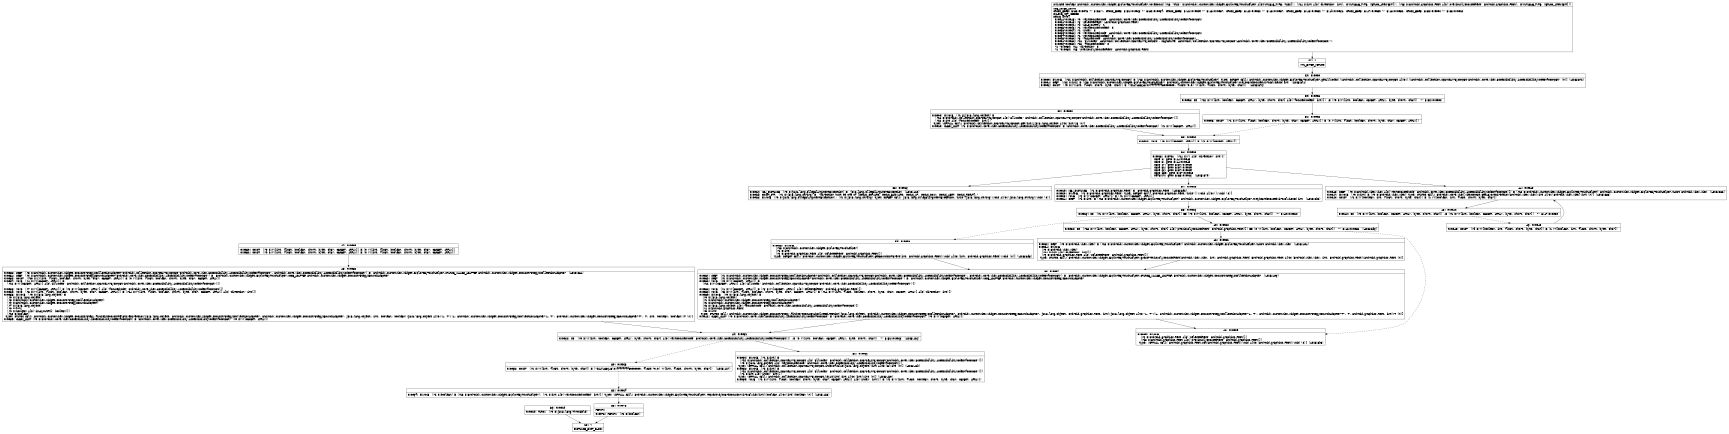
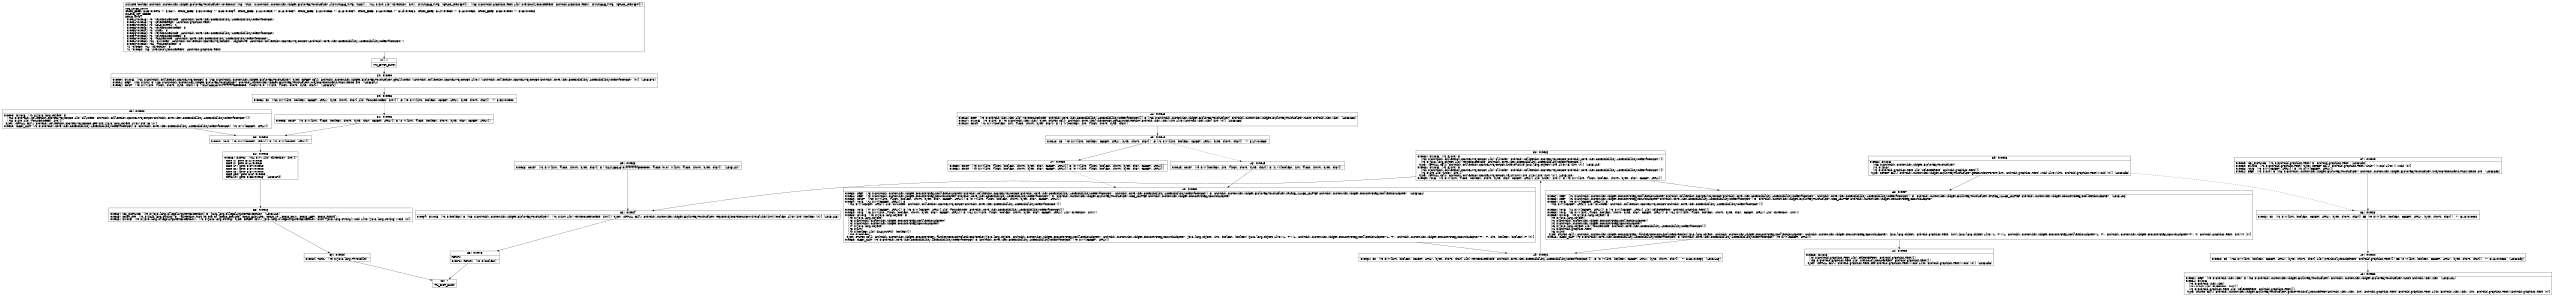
node "27: ?": text "MTH_ENTER_METHOD" -> "MTH_ENTER_BLOCK"
edge "30: 0x0008" -> "31: 0x000a": style solid -> dashed
edge "31: 0x000a" -> "33: 0x0012": style dashed -> solid
edge "45: 0x004c" -> "47: 0x0050": added
edge "34: 0x0013" -> "44: 0x0045": removed
edge "34: 0x0013" -> "37: 0x001e": removed
edge "51: 0x0066" -> "52: 0x006f": added
edge "46: 0x004e" -> "44: 0x0045": now "46: 0x004e" -> "48: 0x0052"
edge "38: 0x0026" -> "39: 0x0028": reversed
edge "35: 0x0016" -> "36: 0x001d": added
node "39: 0x0028": text "(r1 I:int)" -> "(r1 I:java)"
edge "47: 0x0050" -> "48: 0x0052": style solid -> dashed
edge "42: 0x0032" -> "43: 0x0037": now "51: 0x0066" -> "43: 0x0037"
edge "40: 0x002c" -> "41: 0x002e": removed
node "41: 0x002e": text "0x008e: INVOKE" -> "0x002e: INVOKE"
edge "49: 0x0061" -> "50: 0x0063": removed
edge "50: 0x0063" -> "52: 0x006f": style dashed -> solid
node "28: ?": text "INSTANCE_EXIT_BLOCK" -> "MTH_EXIT_BLOCK"
